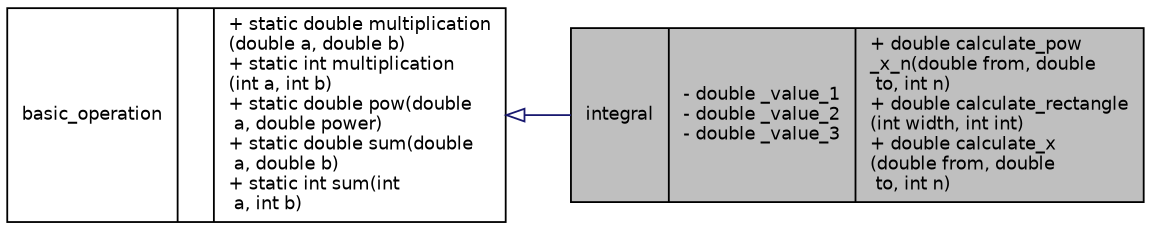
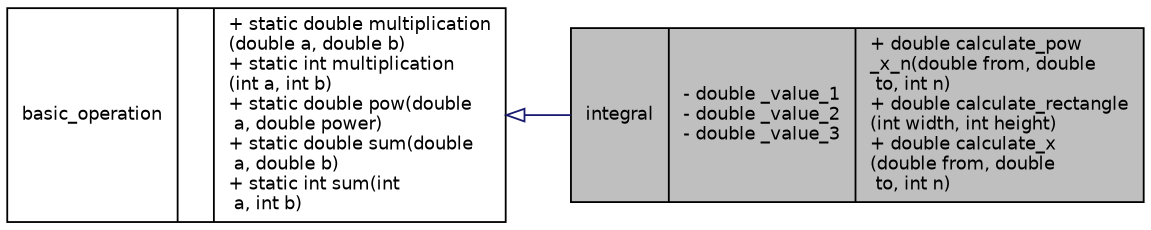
node "integral": text "(int width, int int)" -> "(int width, int height)"
